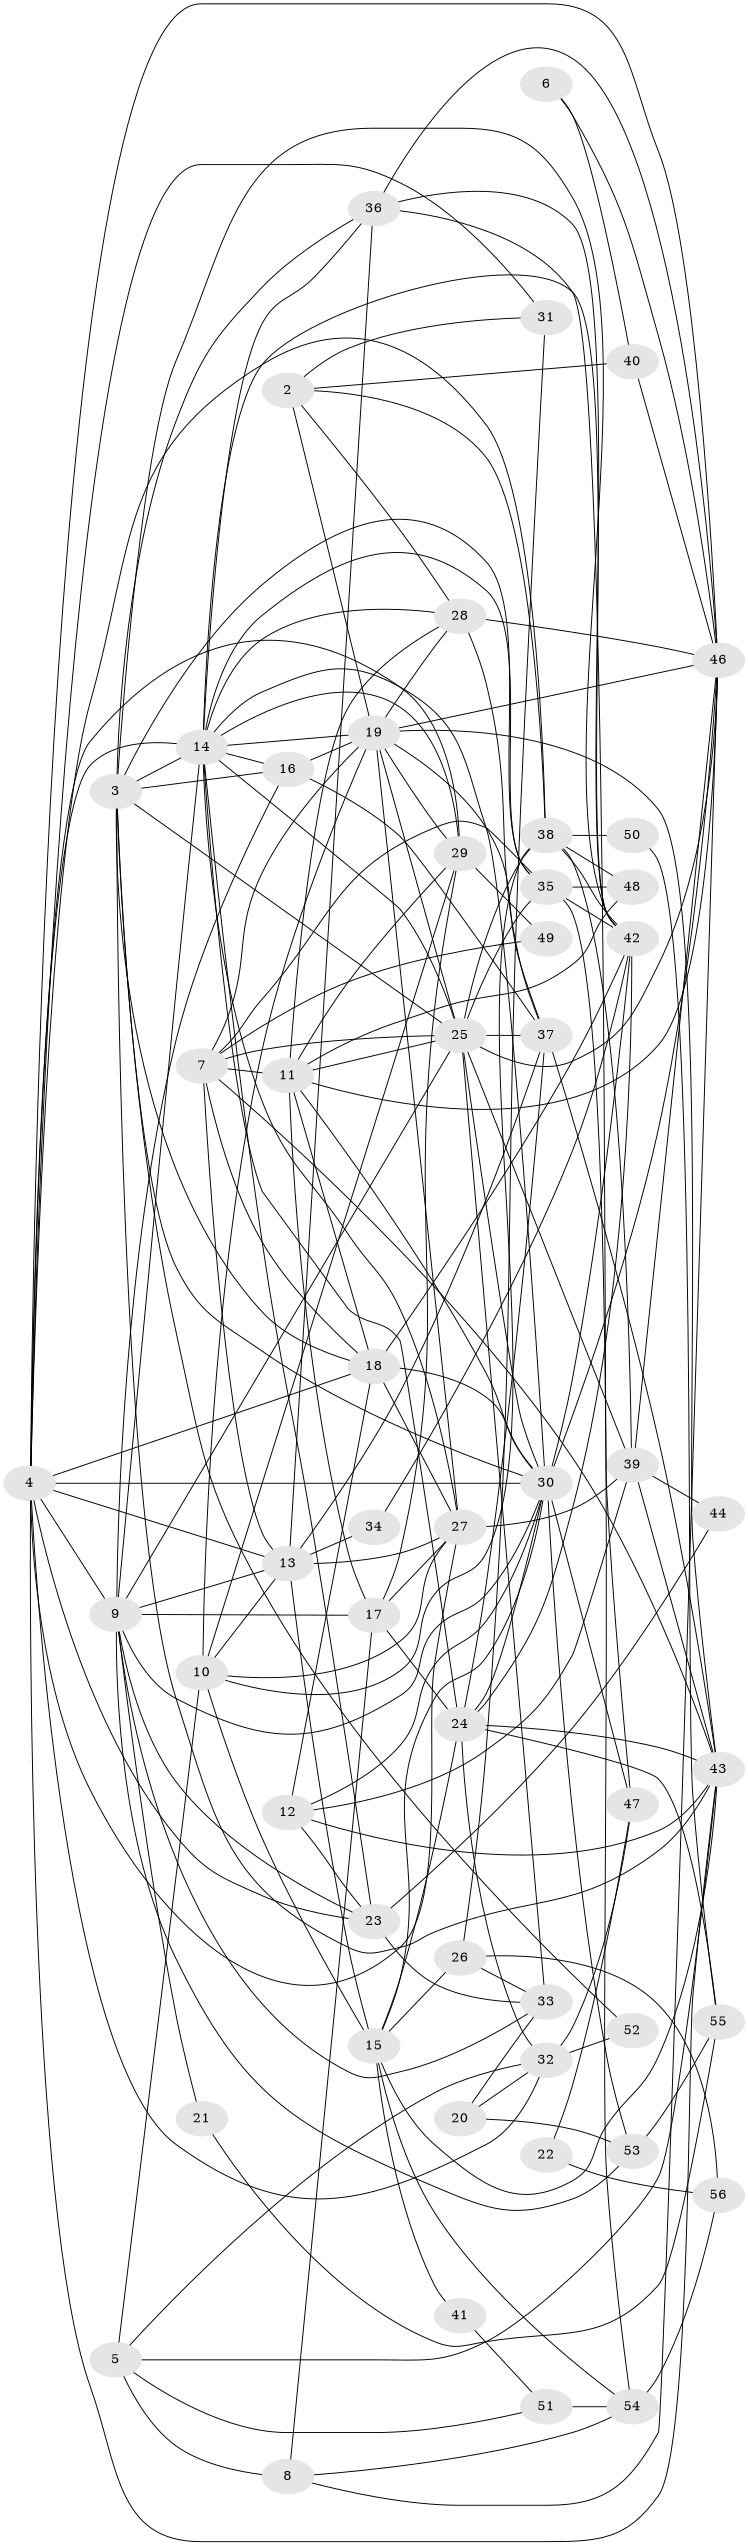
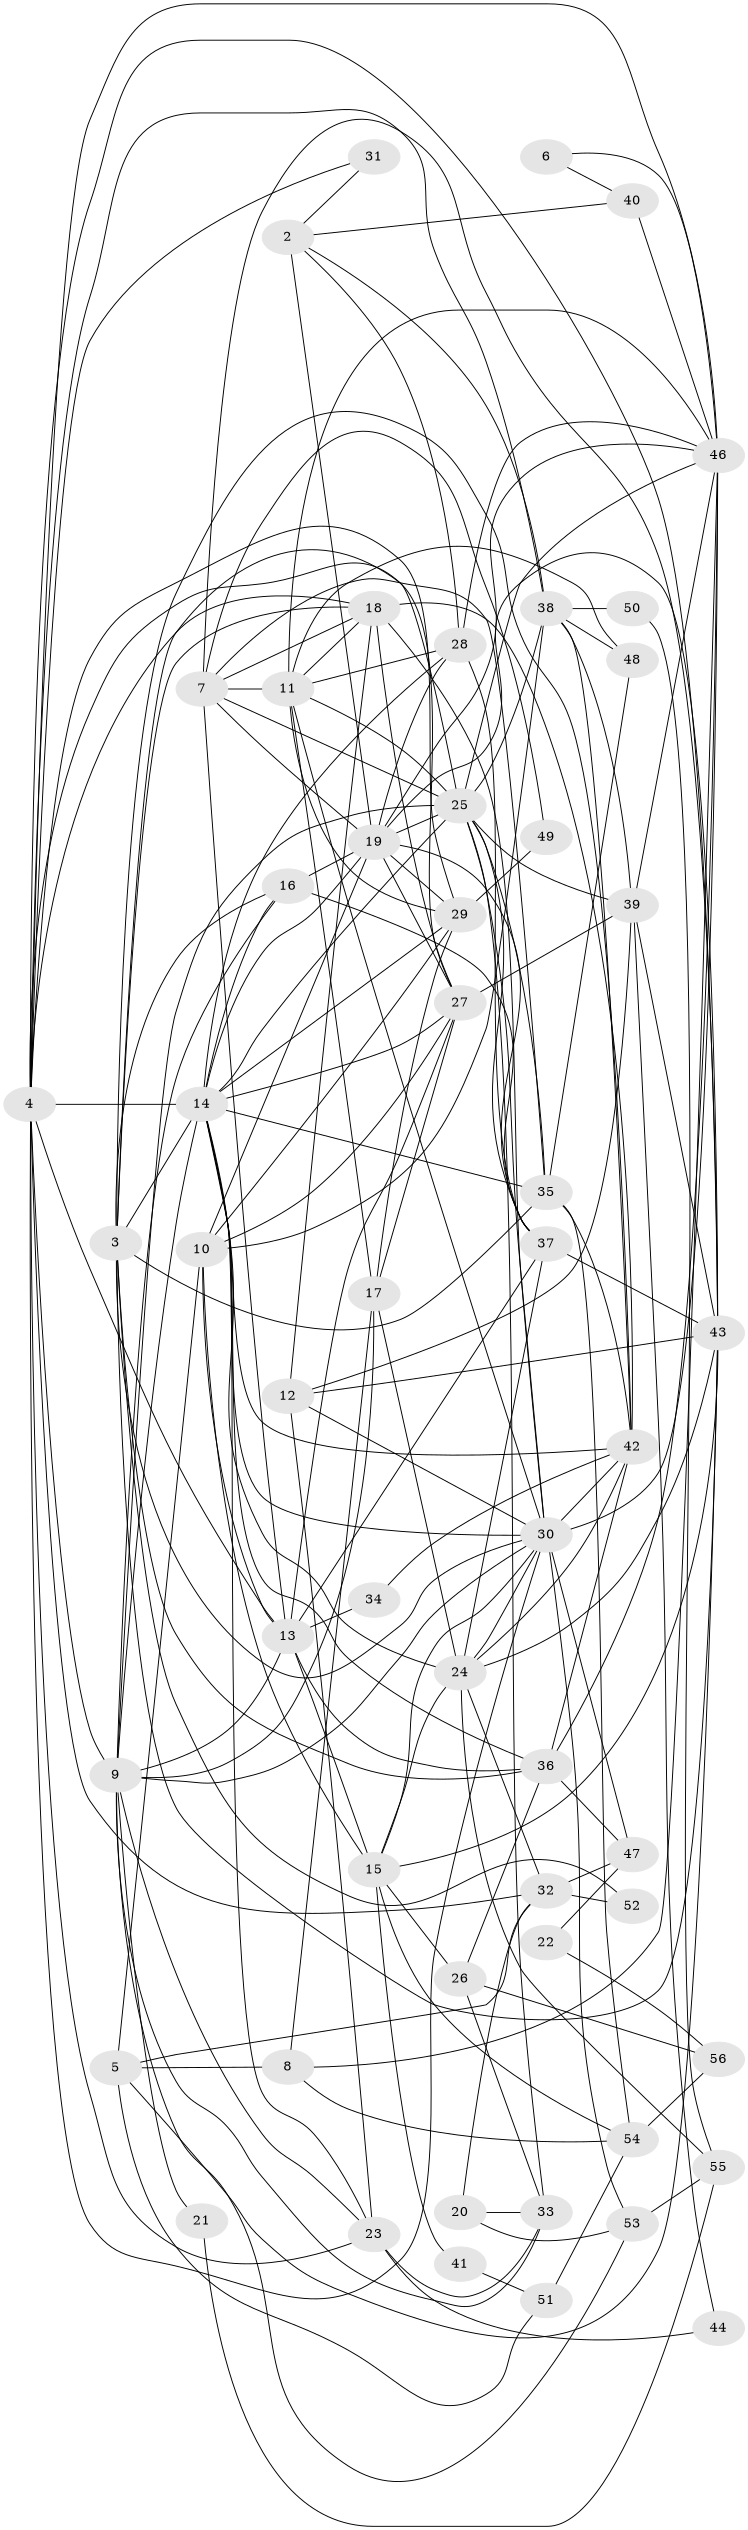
edge "31" -- "26": now "36" -- "26"
